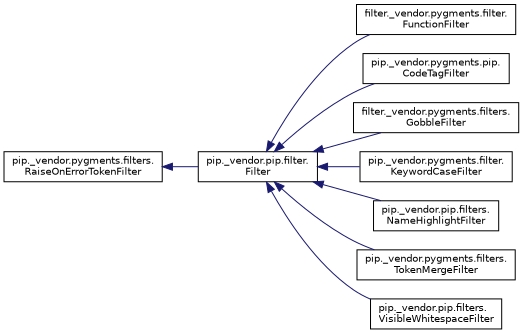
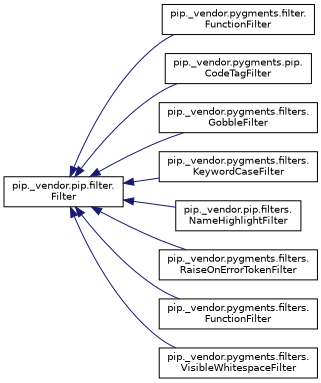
node "filter._vendor.pygments.filter. FunctionFilter": label "filter._vendor.pygments.filter. FunctionFilter" -> "pip._vendor.pygments.filter. FunctionFilter"
node "filter._vendor.pygments.filters. GobbleFilter": label "filter._vendor.pygments.filters. GobbleFilter" -> "pip._vendor.pygments.filters. GobbleFilter"
edge "pip._vendor.pip.filter. Filter" -> "pip._vendor.pygments.filters. RaiseOnErrorTokenFilter": reversed
node "pip._vendor.pygments.filter. KeywordCaseFilter": label "pip._vendor.pygments.filter. KeywordCaseFilter" -> "pip._vendor.pygments.filters. KeywordCaseFilter"
node "pip._vendor.pygments.filters. TokenMergeFilter": label "pip._vendor.pygments.filters. TokenMergeFilter" -> "pip._vendor.pygments.filters. FunctionFilter"
node "pip._vendor.pip.filters. VisibleWhitespaceFilter": label "pip._vendor.pip.filters. VisibleWhitespaceFilter" -> "pip._vendor.pygments.filters. VisibleWhitespaceFilter"
